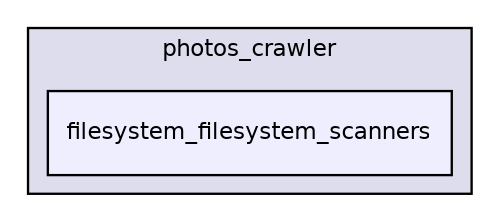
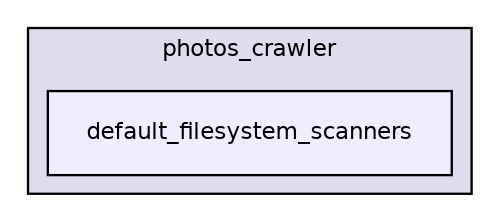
node "filesystem_filesystem_scanners": label "filesystem_filesystem_scanners" -> "default_filesystem_scanners"
